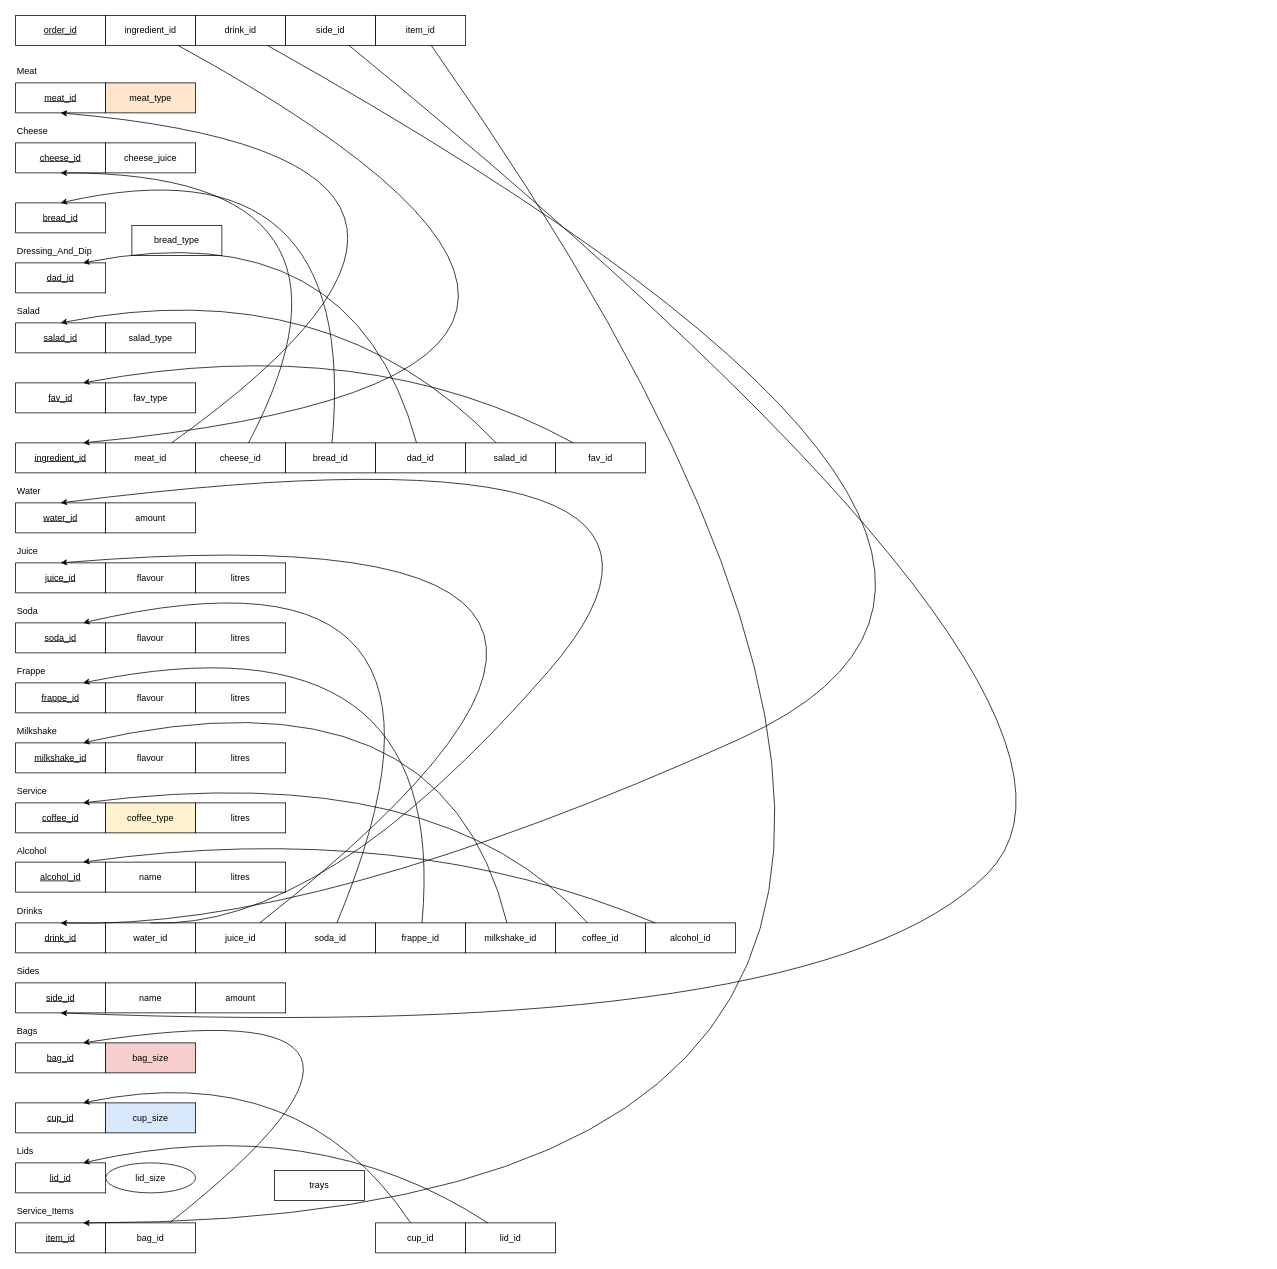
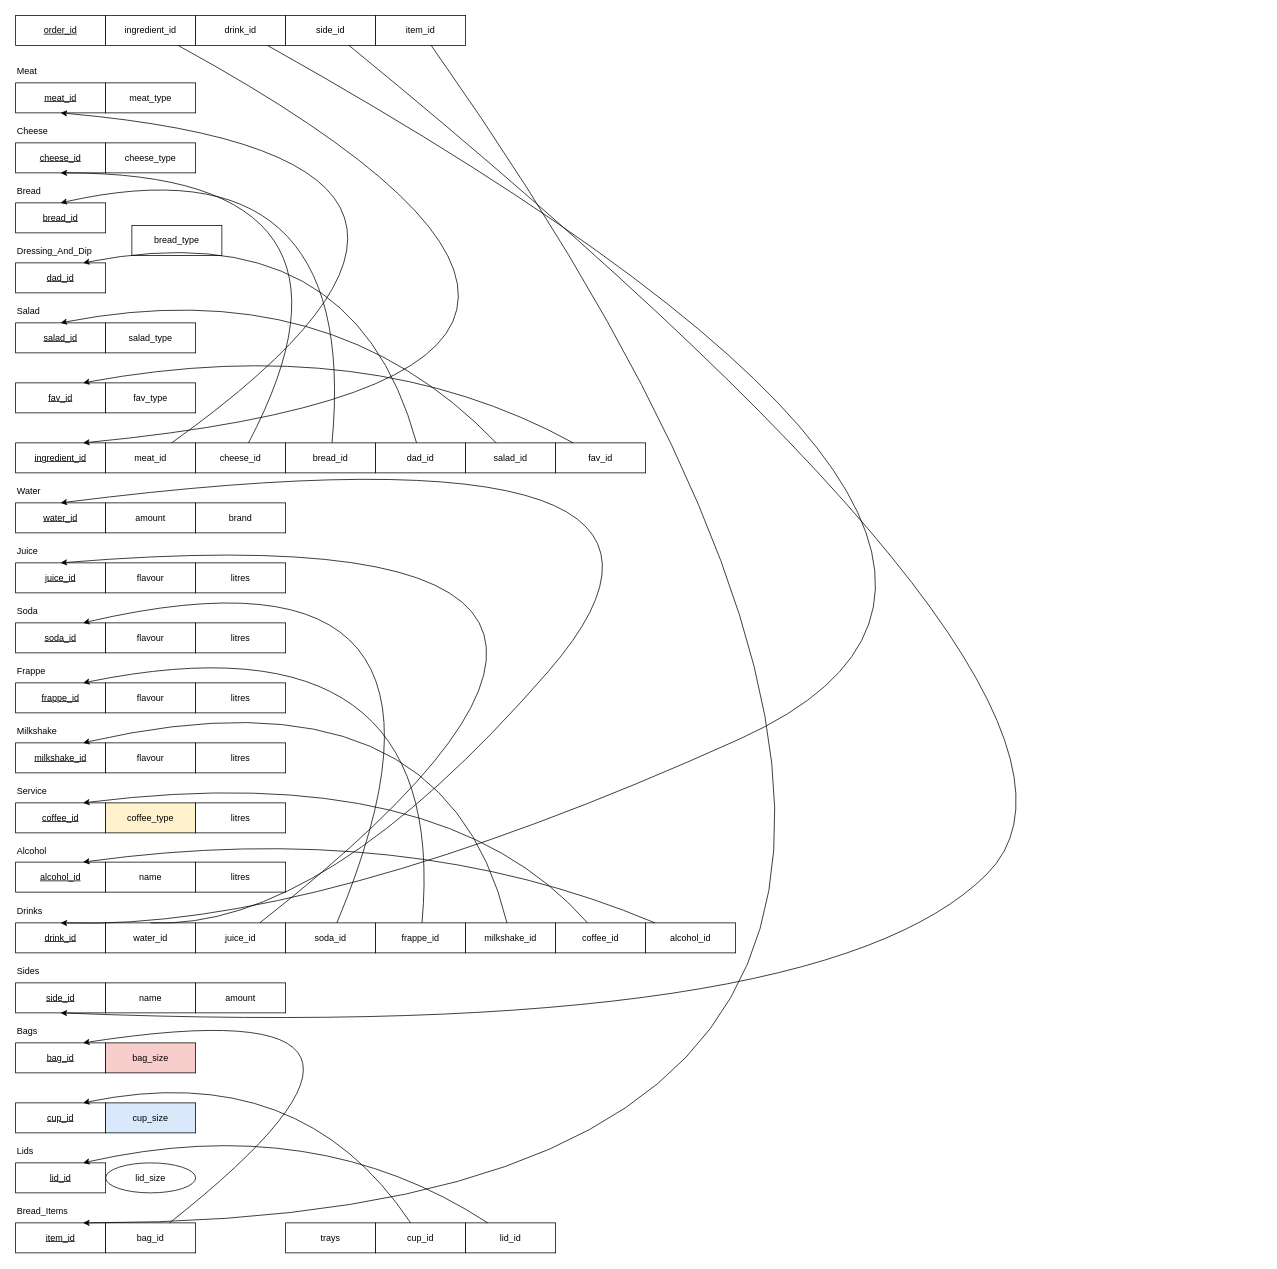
node "meat_type": fillcolor #ffe6cc -> #ffffff
node "cheese_juice": label "cheese_juice" -> "cheese_type"
node "Bread": added
node "brand": added
node "trays": moved (319, 1185) -> (330, 1238)
node "Service_Items": label "Service_Items" -> "Bread_Items"
